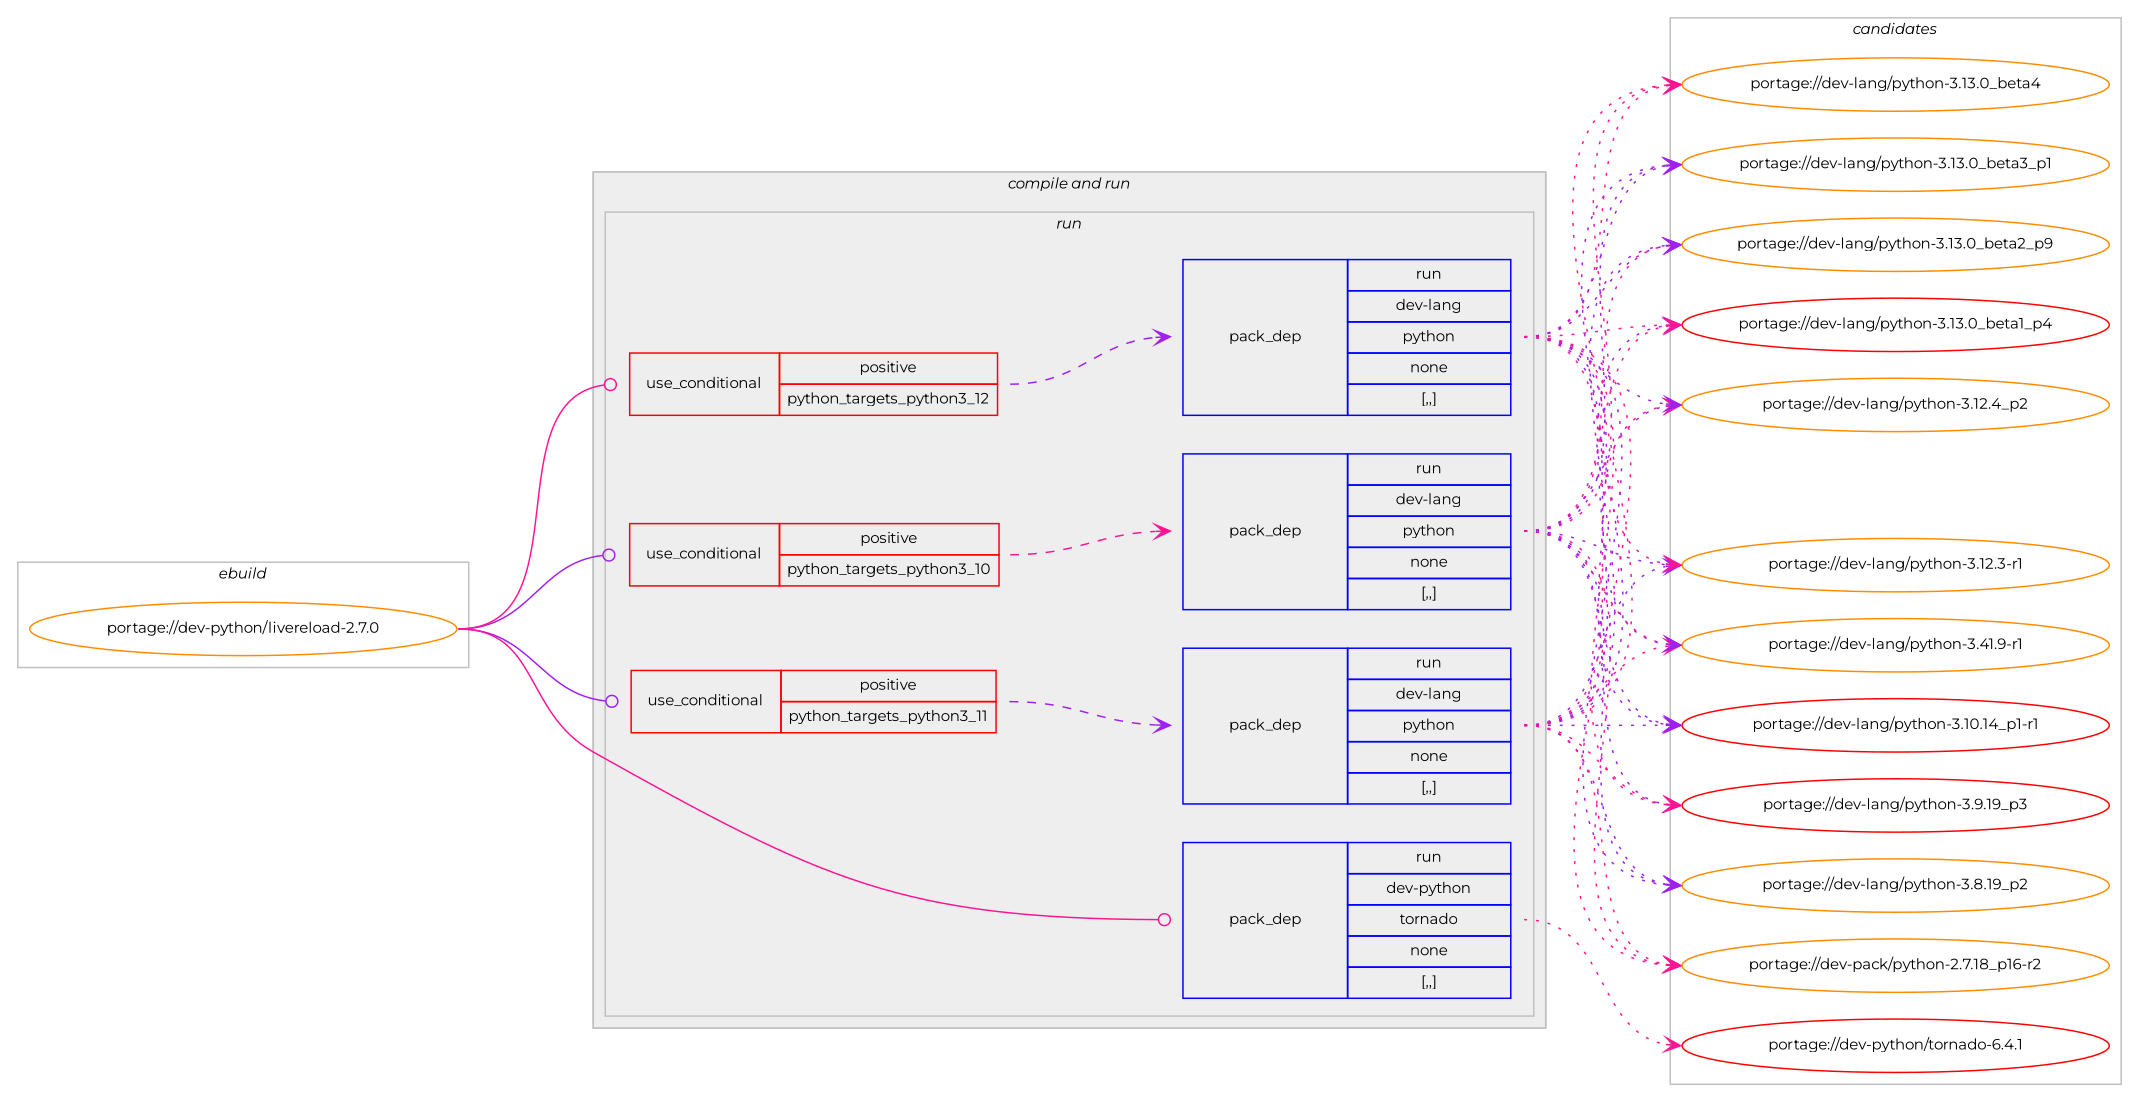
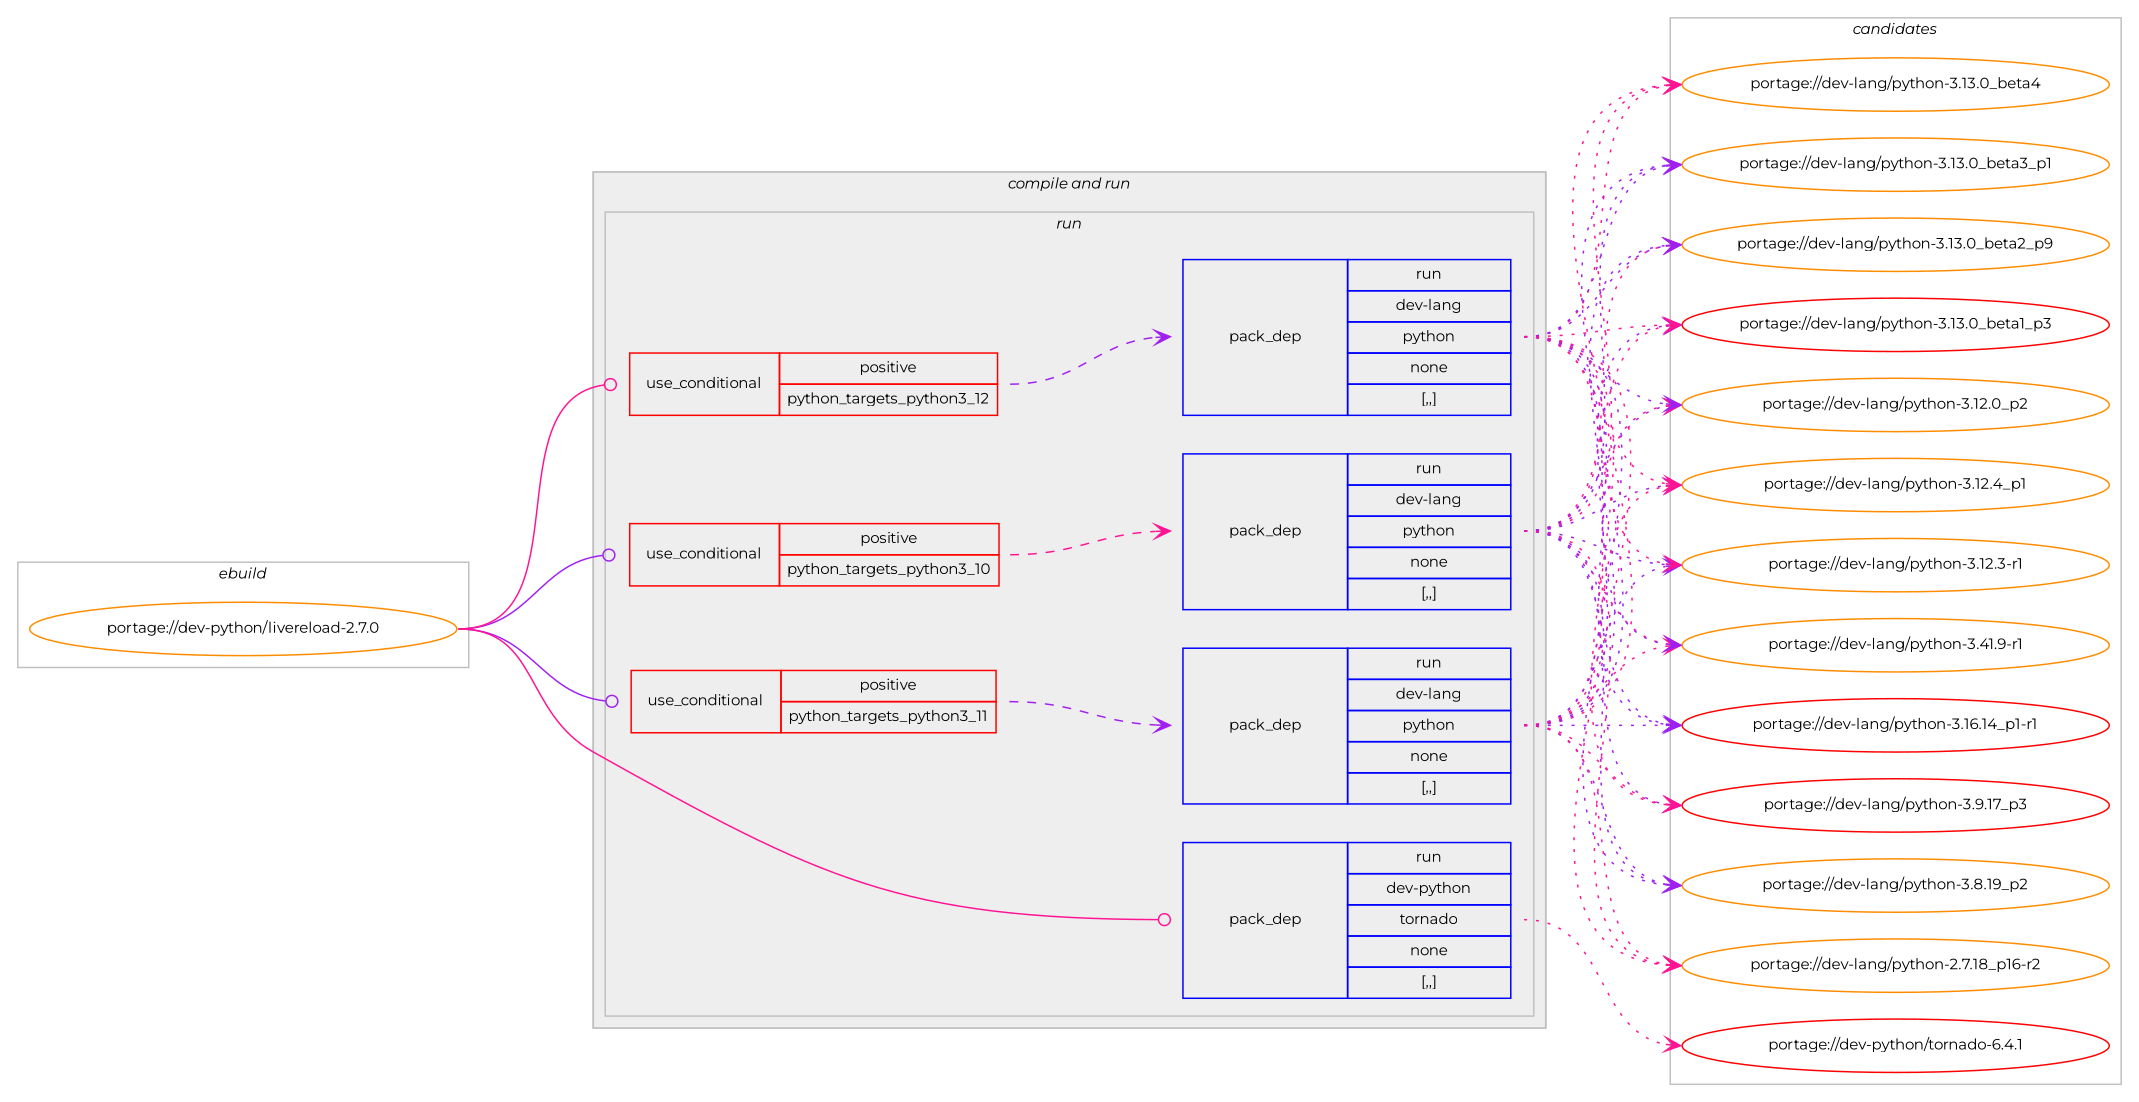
node "portage://dev-lang/python-3.13.0_beta1_p4": label "portage://dev-lang/python-3.13.0_beta1_p4" -> "portage://dev-lang/python-3.13.0_beta1_p3"
node "portage://dev-lang/python-3.12.4_p2": label "portage://dev-lang/python-3.12.4_p2" -> "portage://dev-lang/python-3.12.0_p2"
node "portage://dev-lang/python-3.12.4_p1": added
node "portage://dev-lang/python-3.10.14_p1-r1": label "portage://dev-lang/python-3.10.14_p1-r1" -> "portage://dev-lang/python-3.16.14_p1-r1"
node "portage://dev-lang/python-3.9.19_p3": label "portage://dev-lang/python-3.9.19_p3" -> "portage://dev-lang/python-3.9.17_p3"
node "portage://dev-pack/python-2.7.18_p16-r2": label "portage://dev-pack/python-2.7.18_p16-r2" -> "portage://dev-lang/python-2.7.18_p16-r2"
